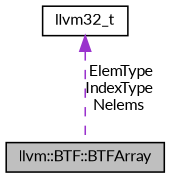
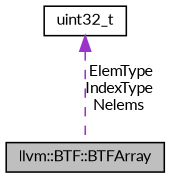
node "llvm32_t": label "llvm32_t" -> "uint32_t"
